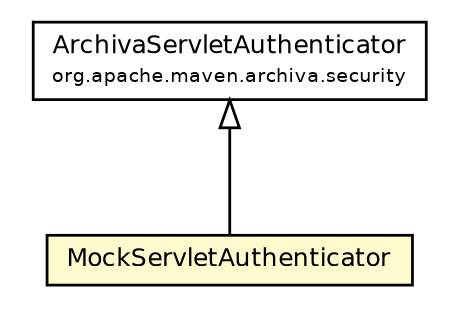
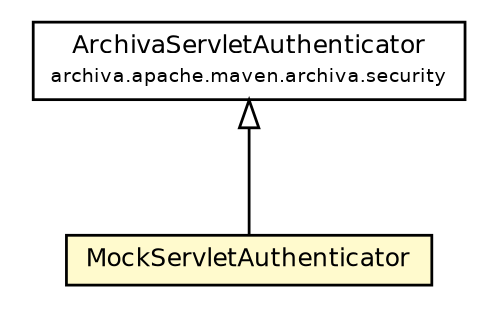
node "ArchivaServletAuthenticator": text "org.apache.maven.archiva.security" -> "archiva.apache.maven.archiva.security"
